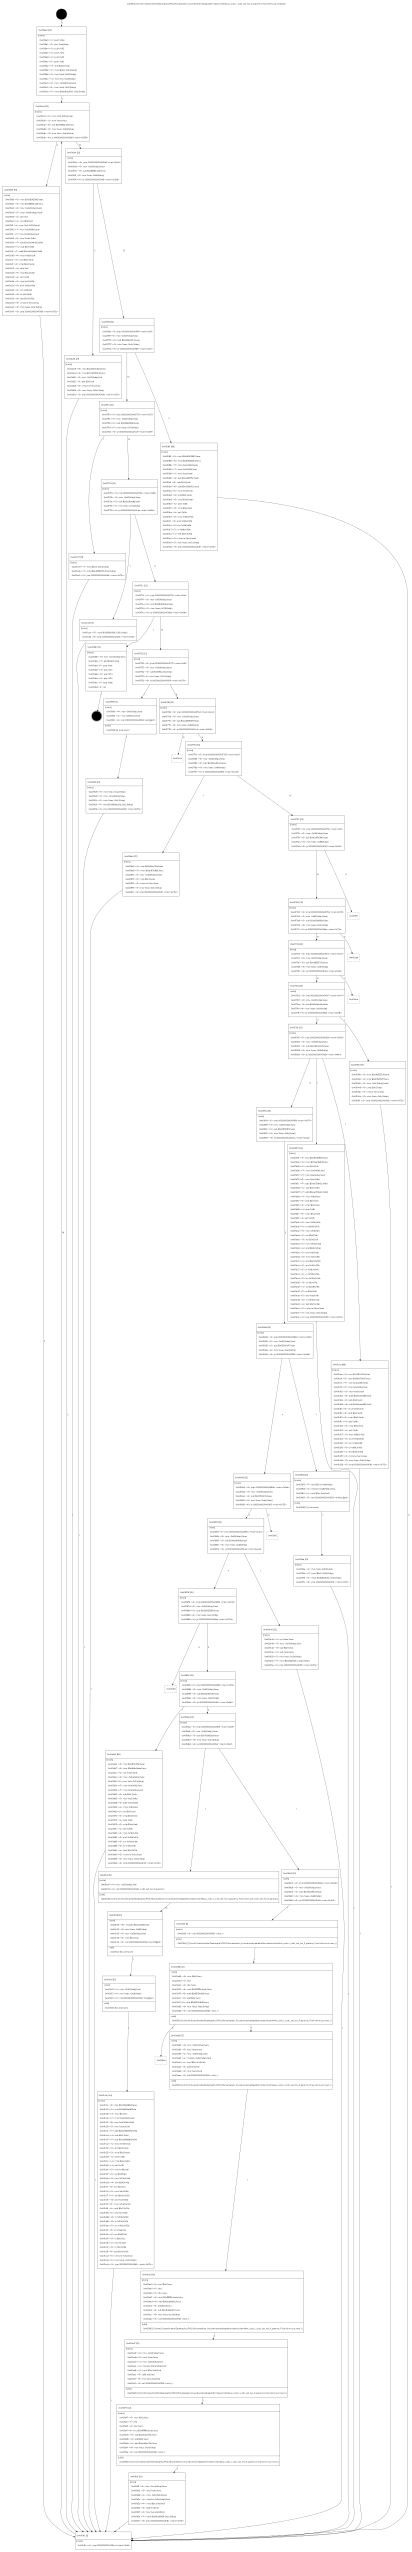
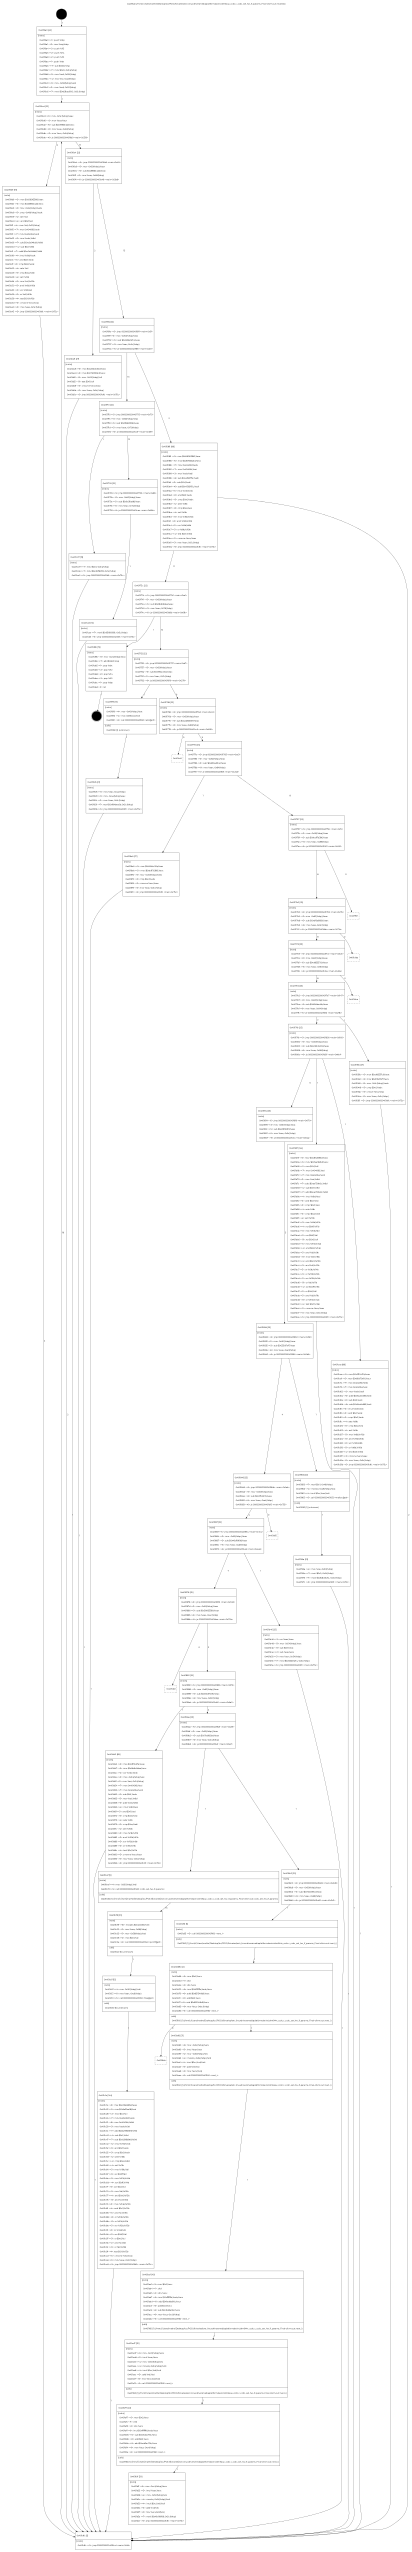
edge "0x401726 [22]" -> "0x40173c [22]": now "0x401981 [88]" -> "0x40173c [22]"
edge "0x401b1f [39]" -> "0x401dfc [5]": removed, label "1"
